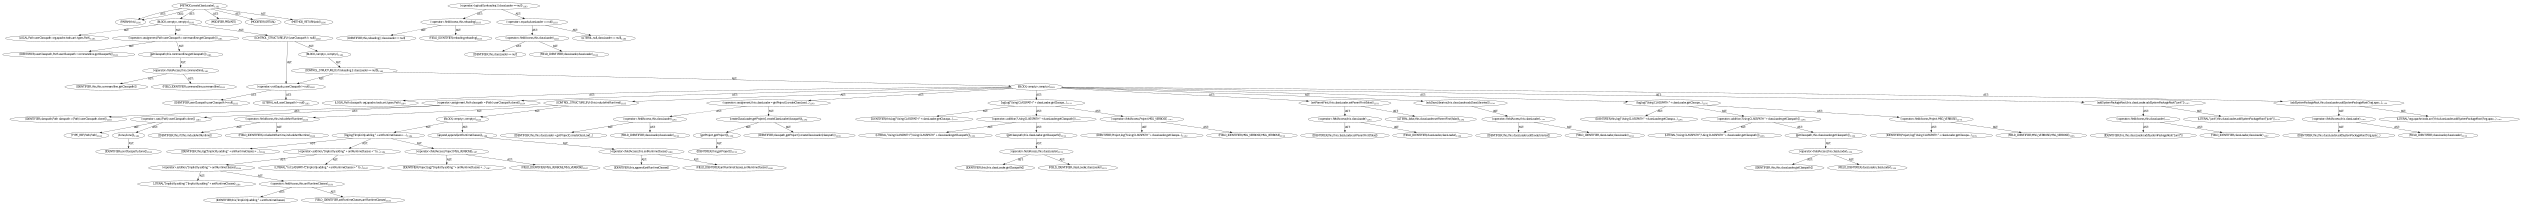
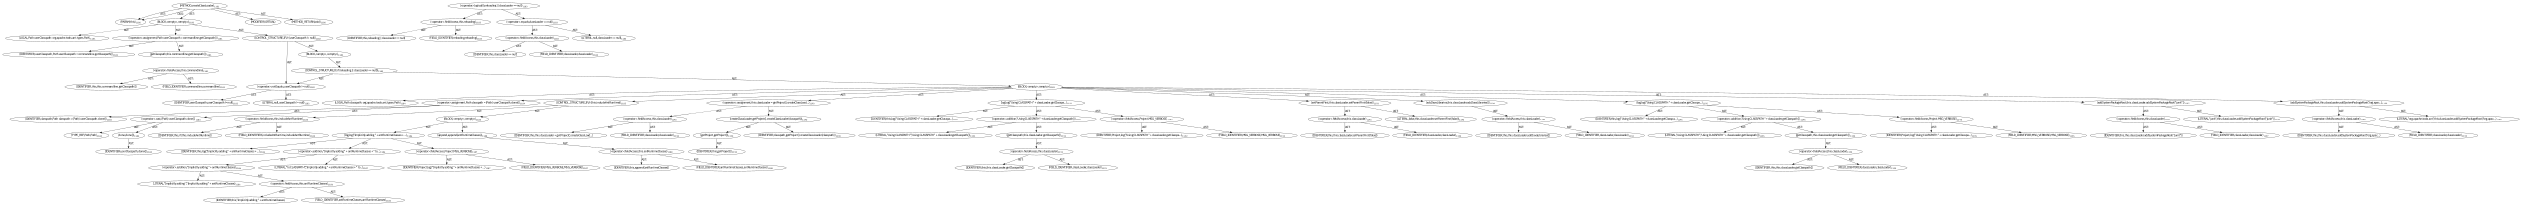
node "(MODIFIER,PRIVATE)": removed
edge "(getClasspath,this.commandline.getClasspath())" -> "(<operator>.fieldAccess,this.commandline)": removed, label "AST:"
